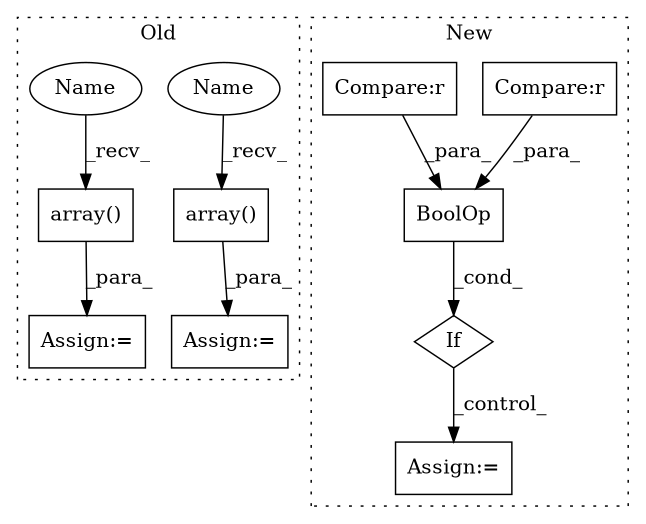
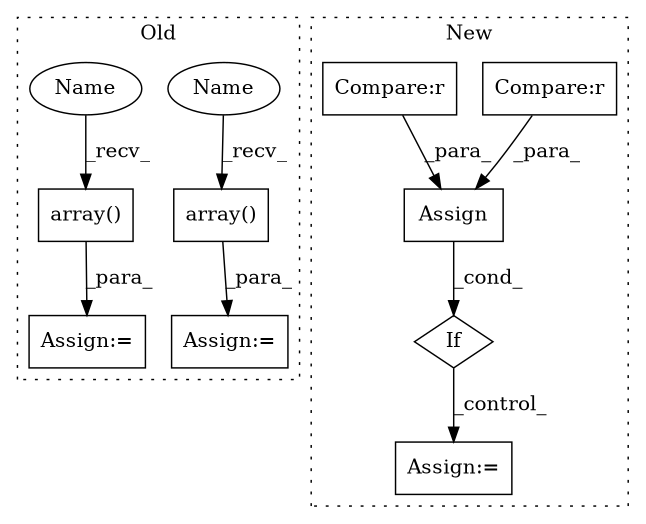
node "BoolOp": label "BoolOp" -> "Assign"
